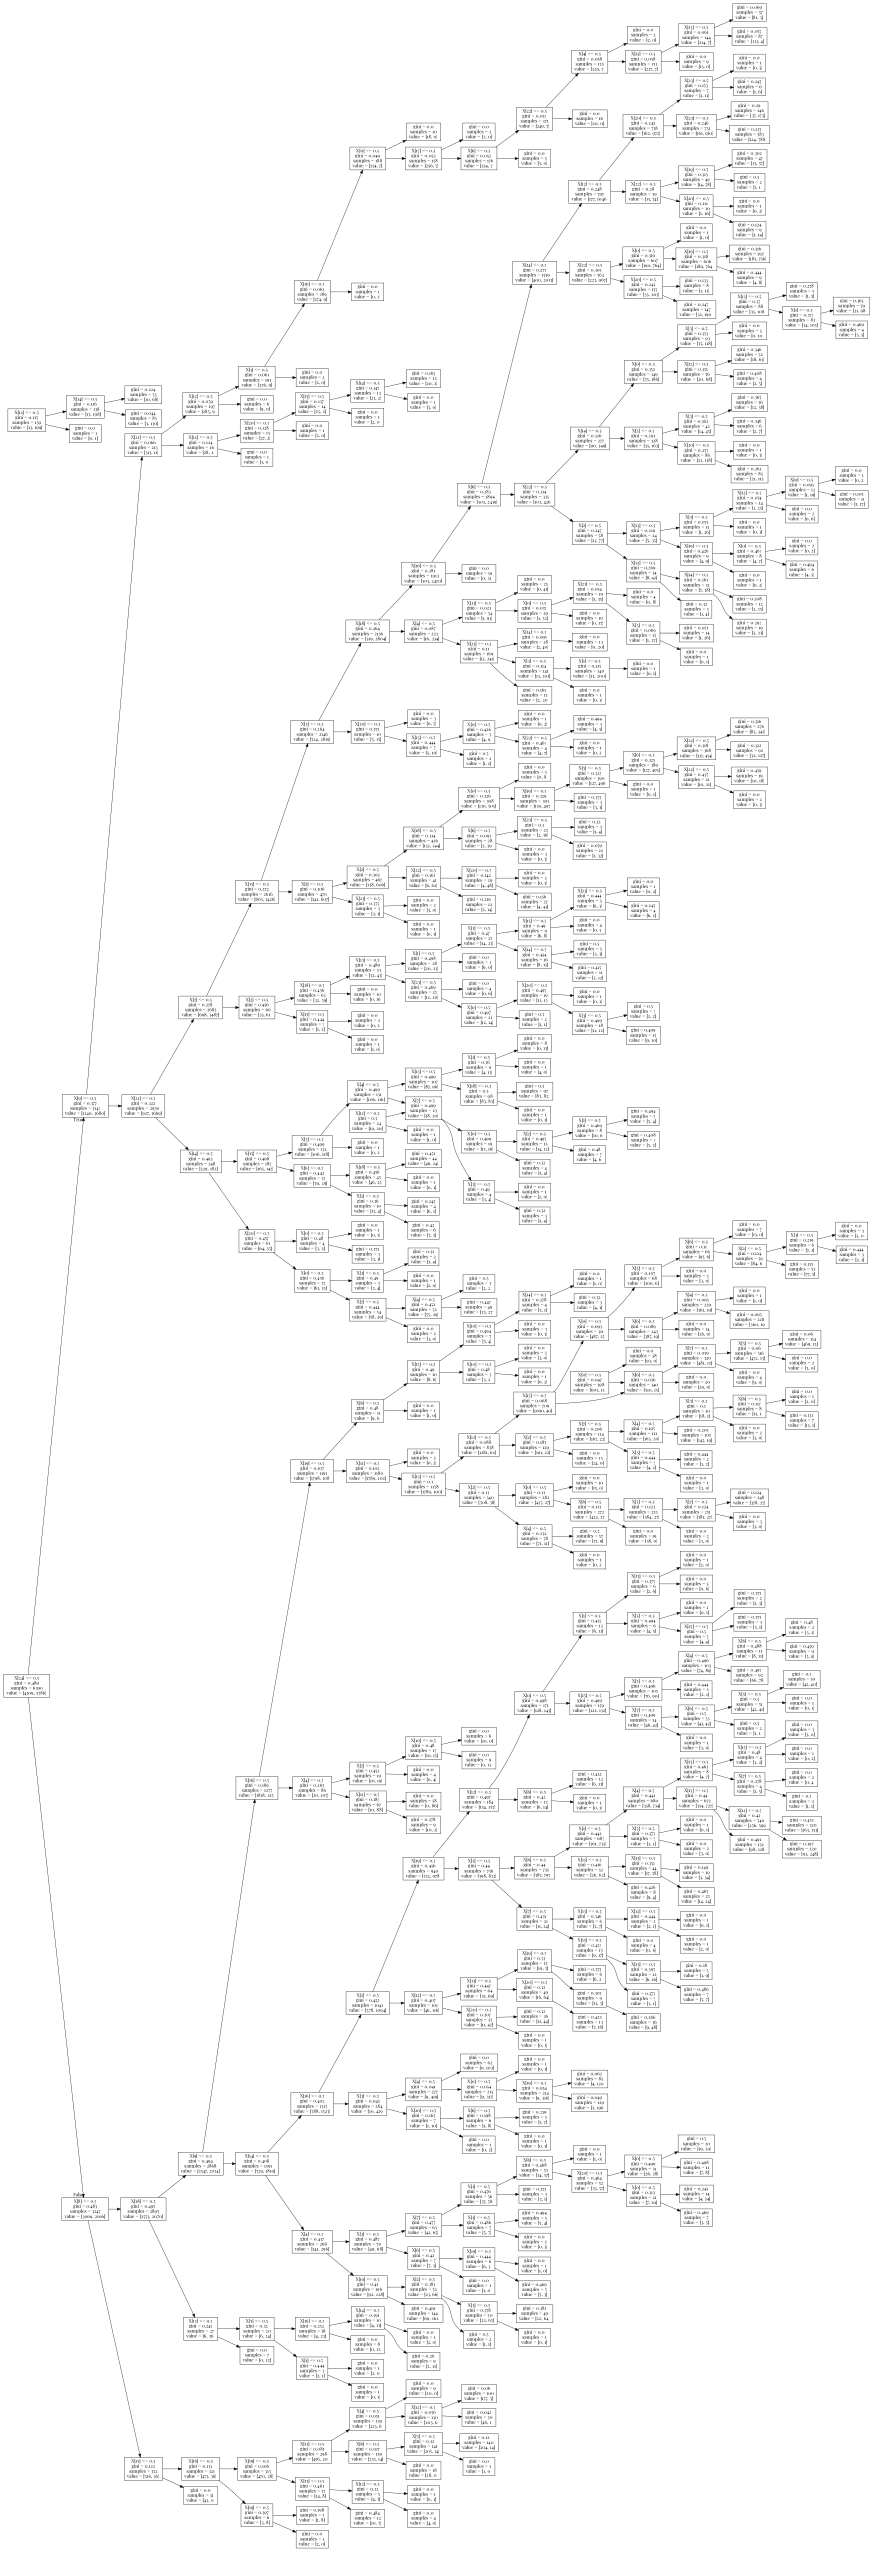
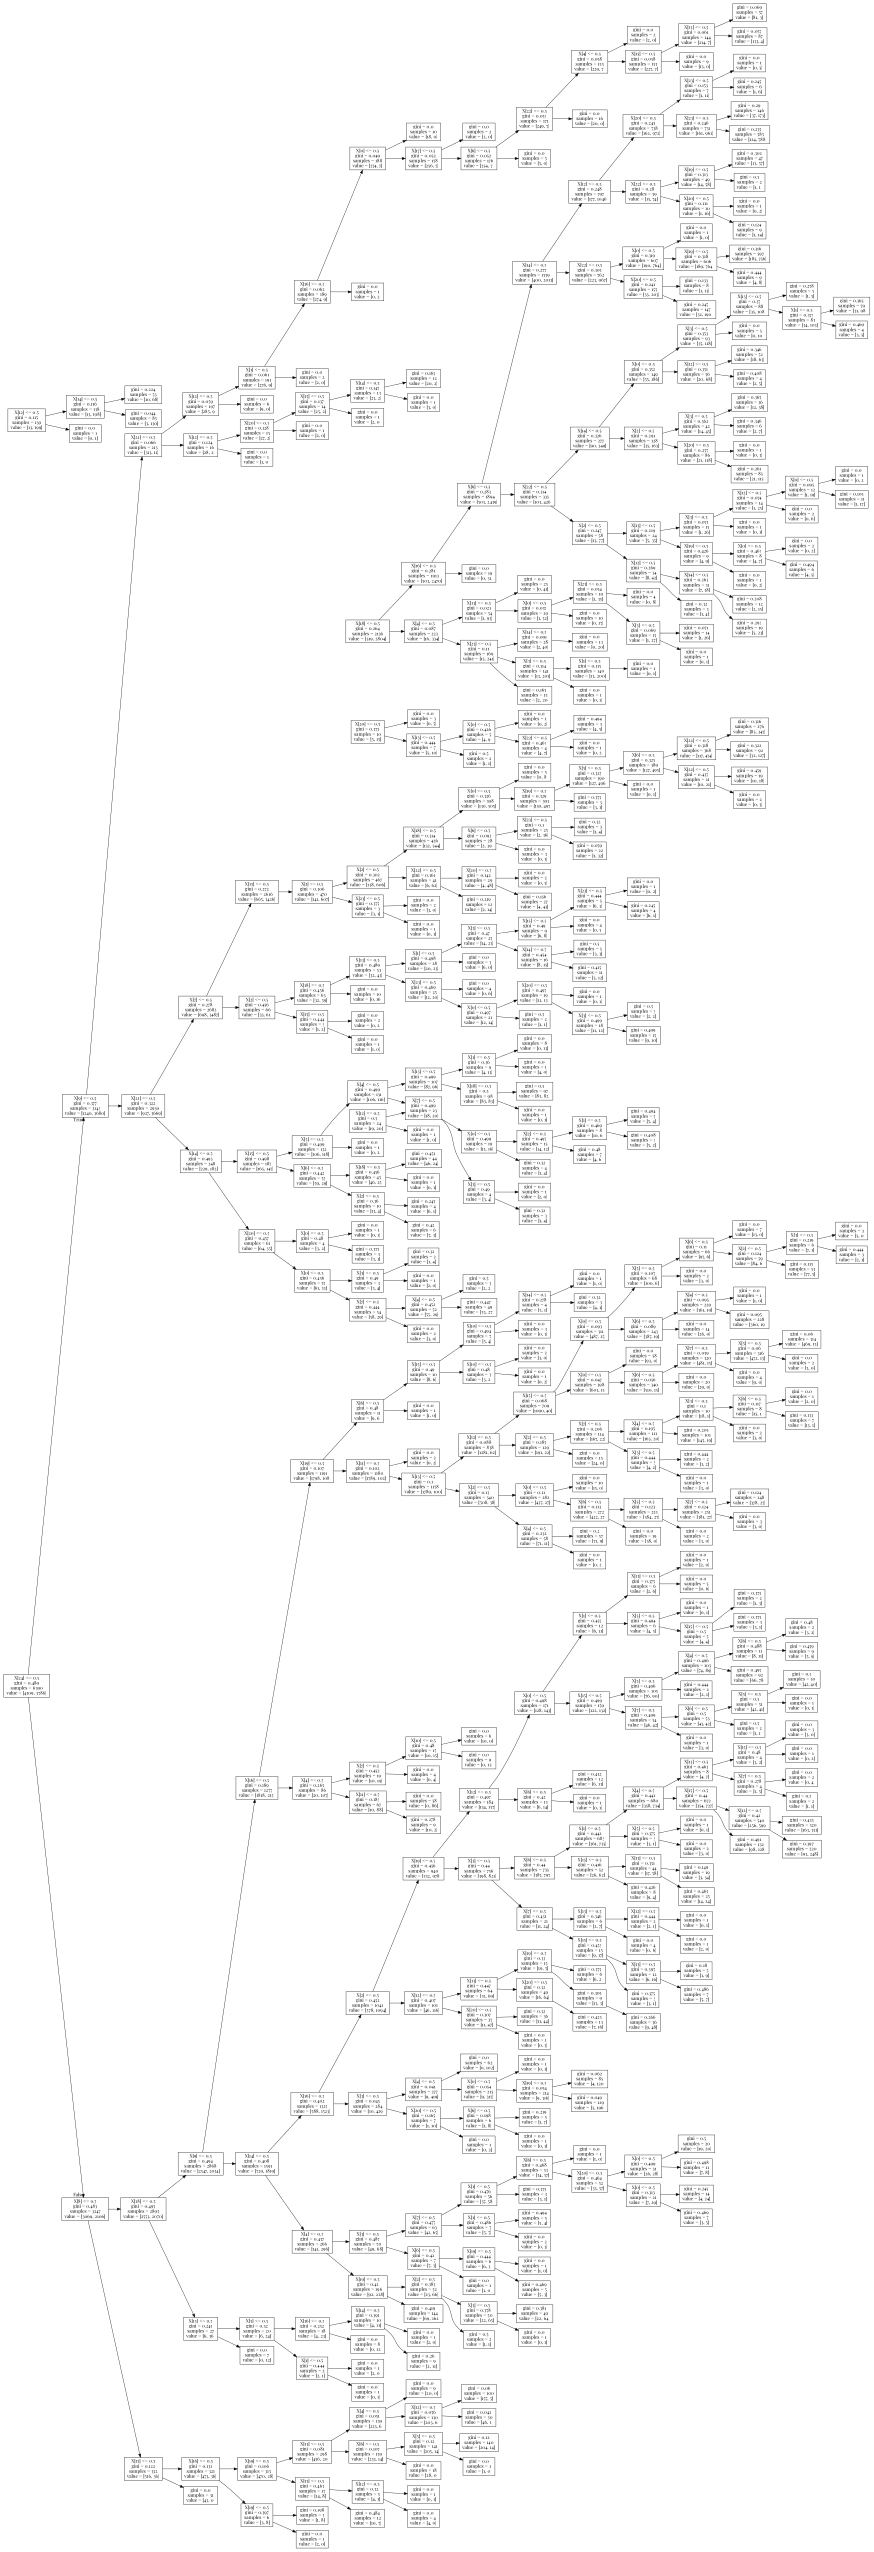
node "X[5] <= 0.5 gini = 0.264 samples = 2146 value = [524, 2819]": removed
edge "X[15] <= 0.5 gini = 0.068 samples = 709 value = [1090, 40]" -> "X[6] <= 0.5 gini = 0.056 samples = 340 value = [510, 15]": now "X[15] <= 0.5 gini = 0.068 samples = 709 value = [1090, 40]" -> "X[0] <= 0.5 gini = 0.047 samples = 398 value = [603, 15]"
